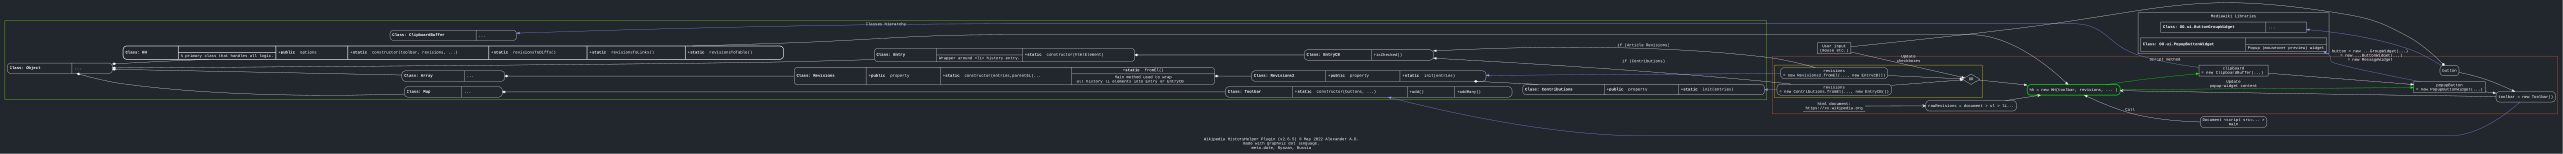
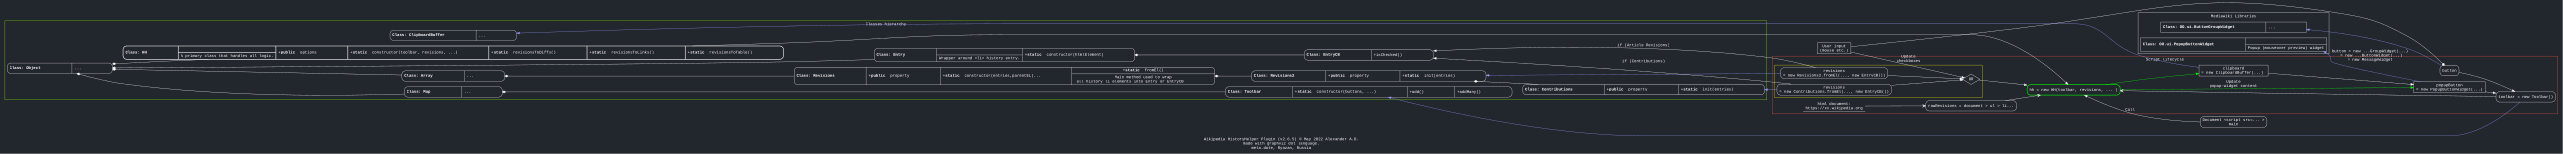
cluster "Script method": label "Script method" -> "Script lifecycle"
